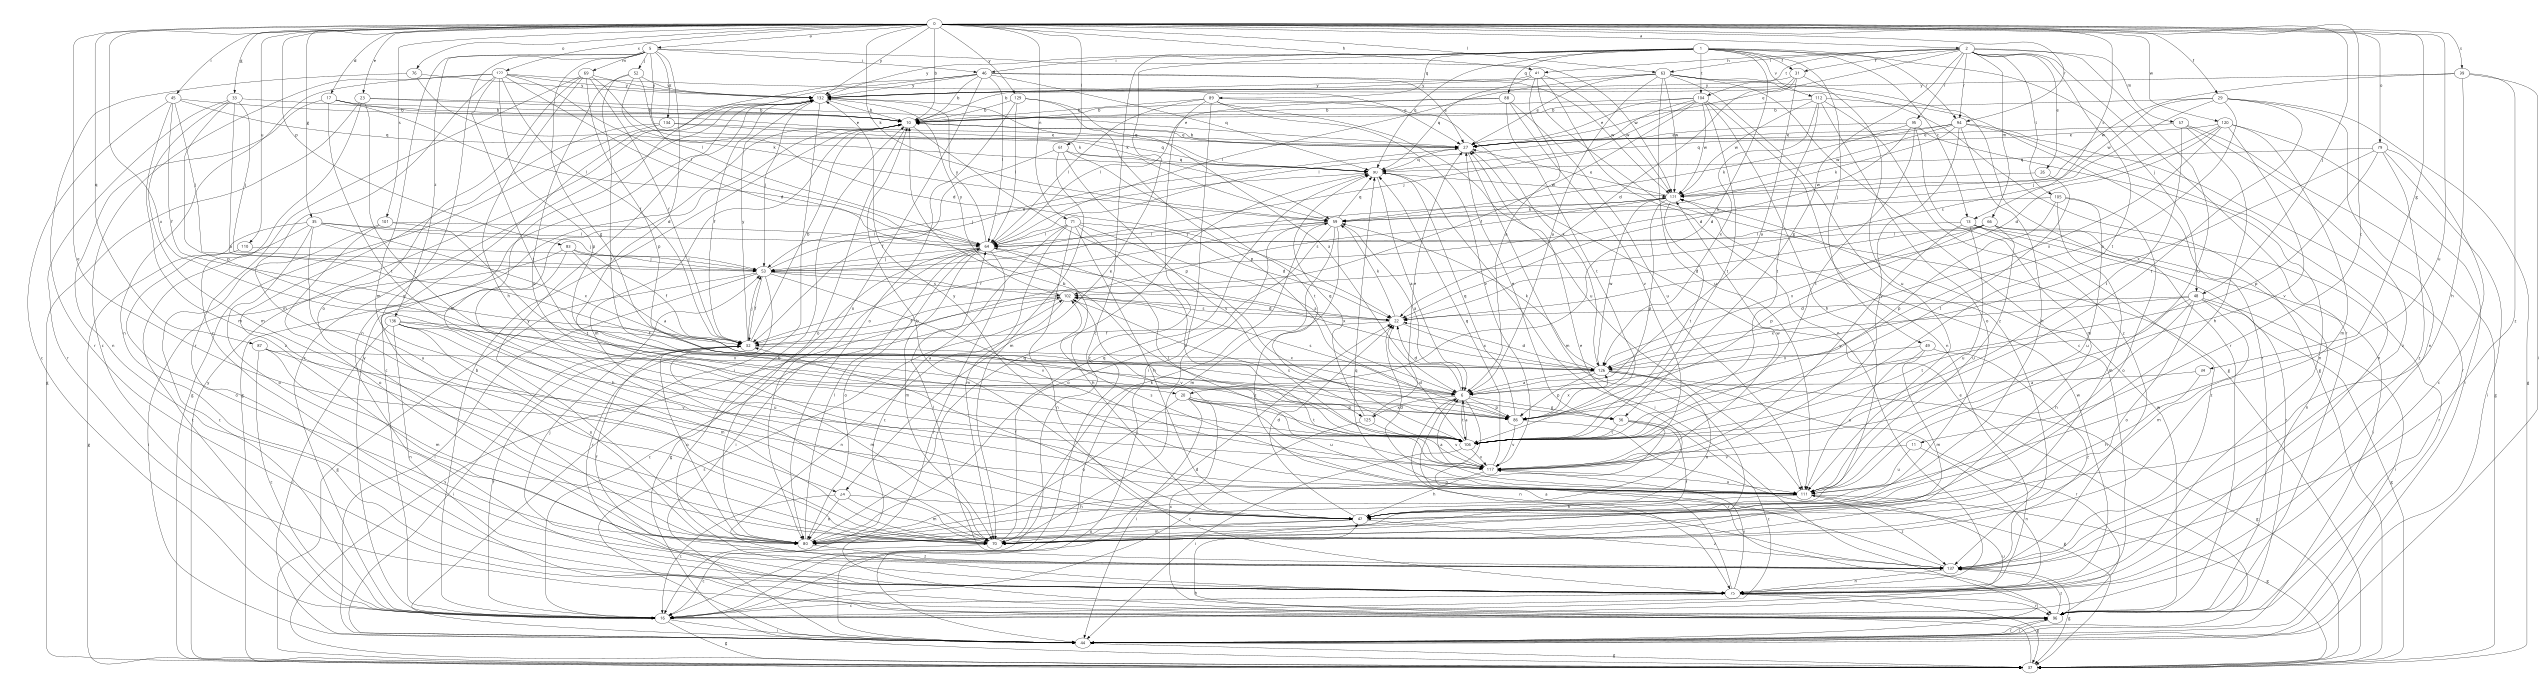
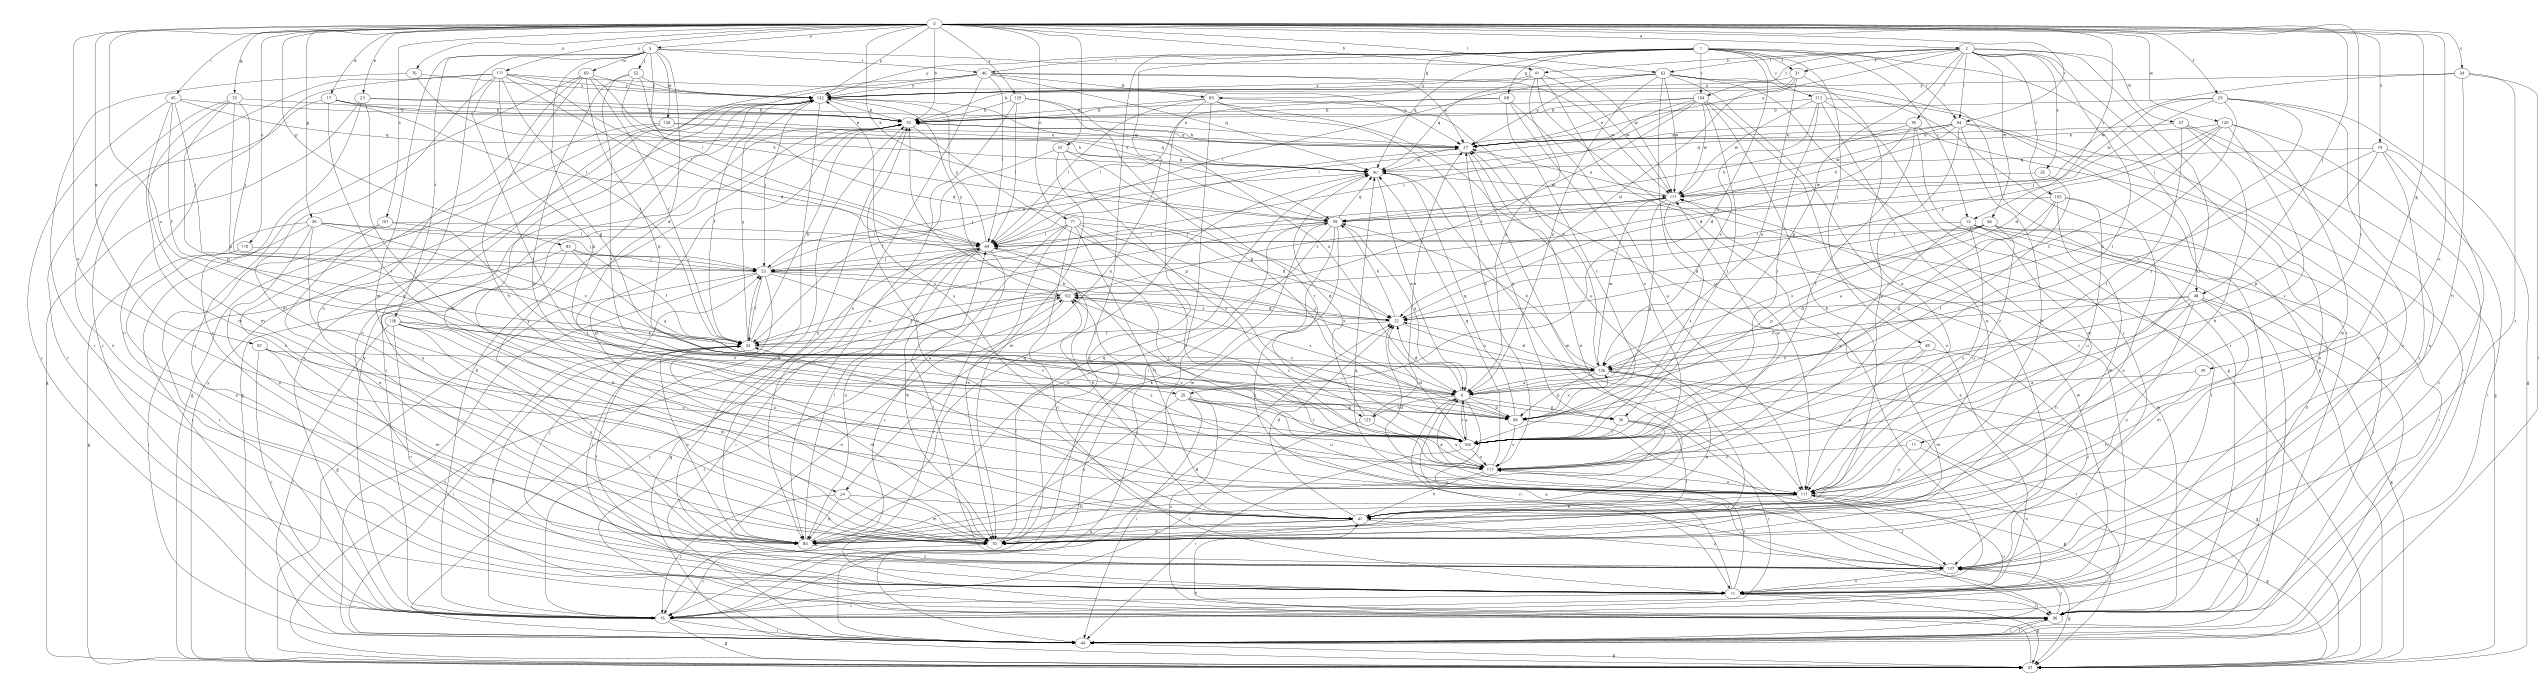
edge "46" -> "10": now "46" -> "89"
edge "105" -> "6": added, label "a"
